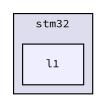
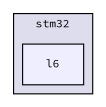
node "l1": label "l1" -> "l6"
